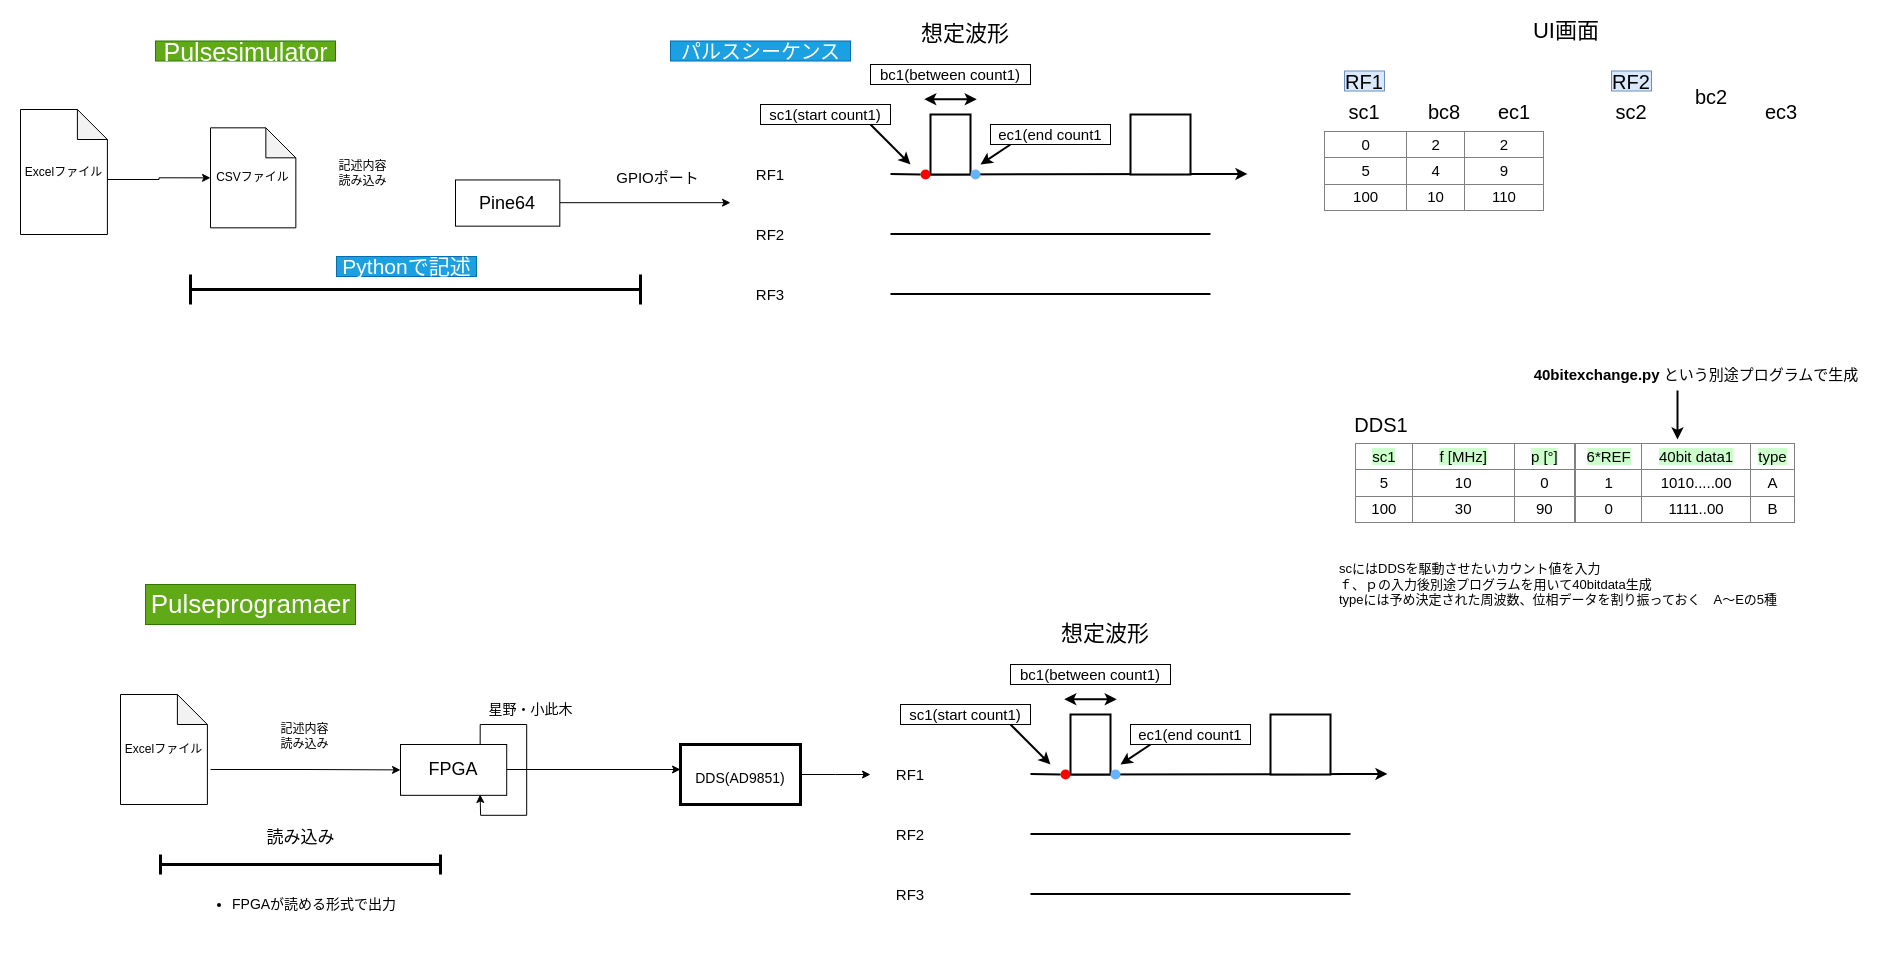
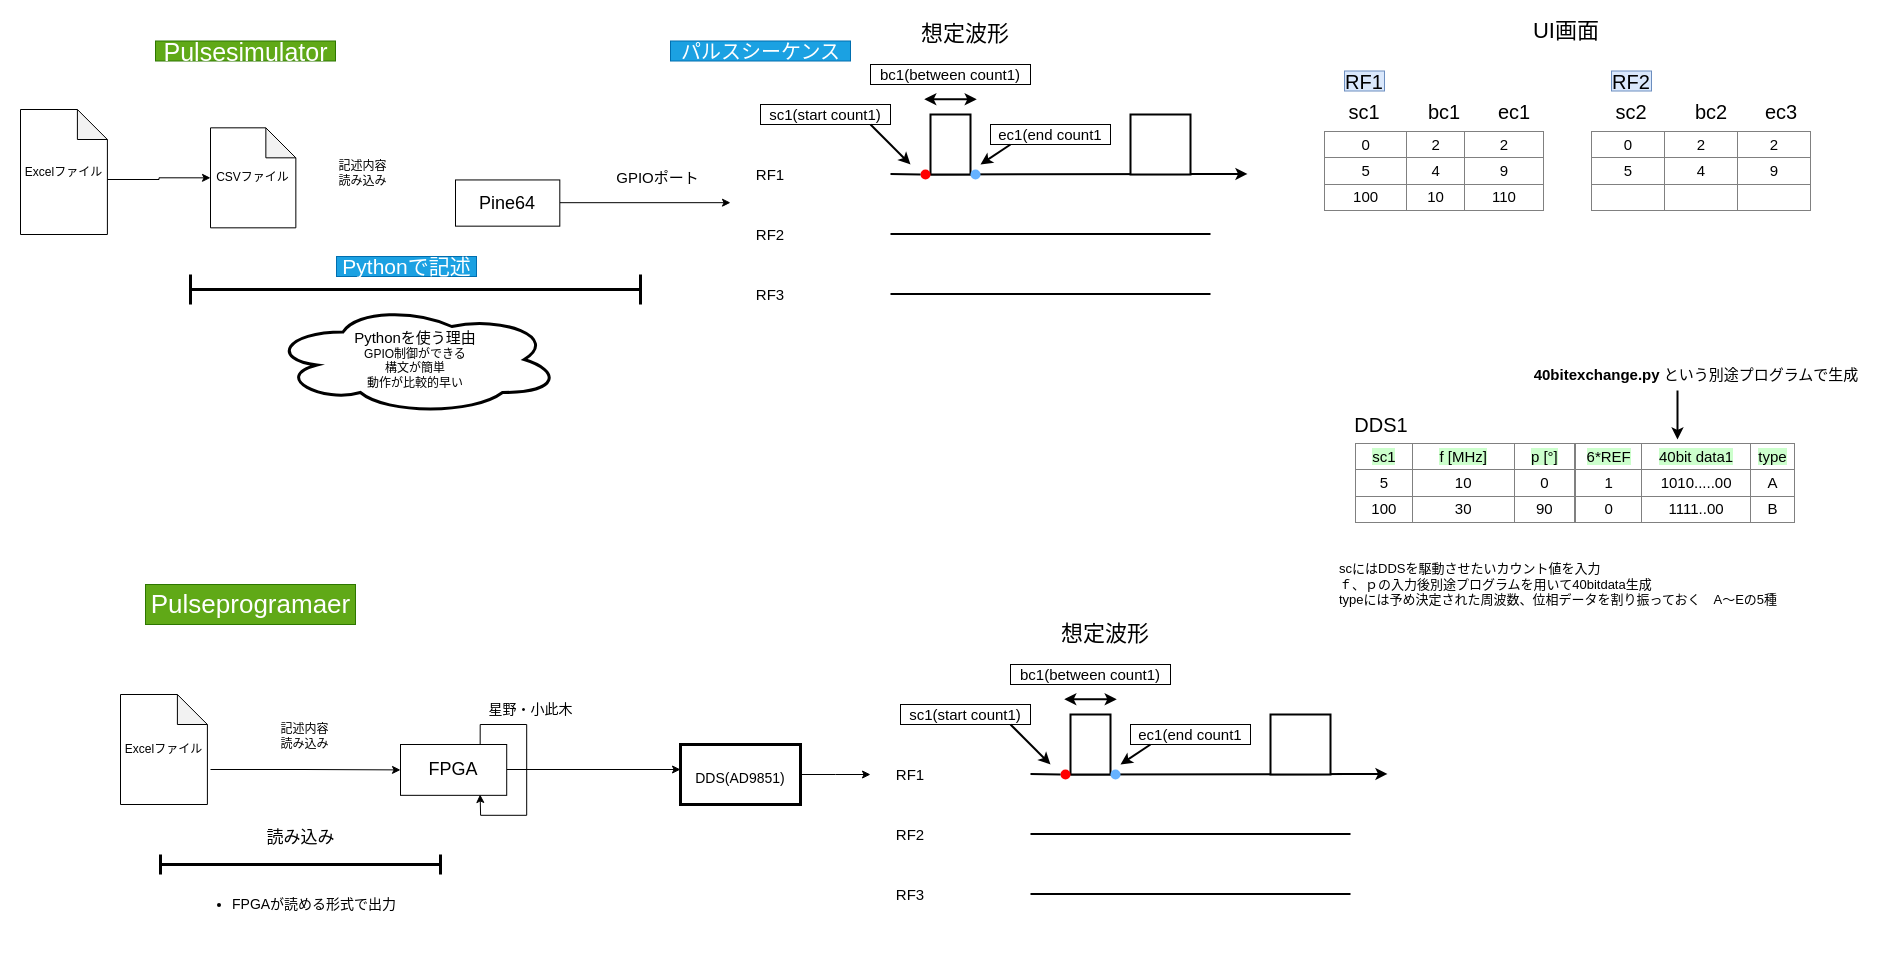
node "bc2": moved (1712, 96) -> (1712, 111)
node "bc8": label "bc8" -> "bc1"
node "0 2 2 5 4 9": added
node "Pythonを使う理由 GPIO制御ができる 構文が簡単 動作が比較的早い": added
